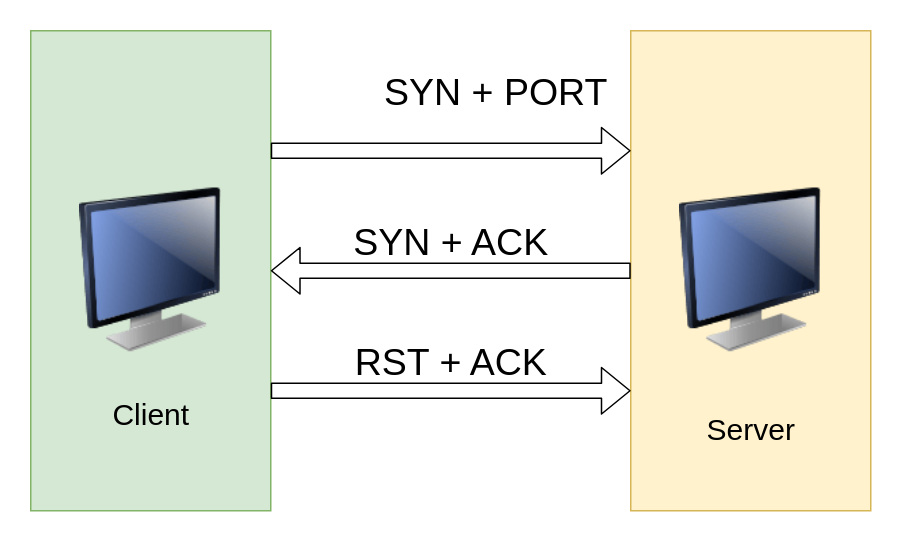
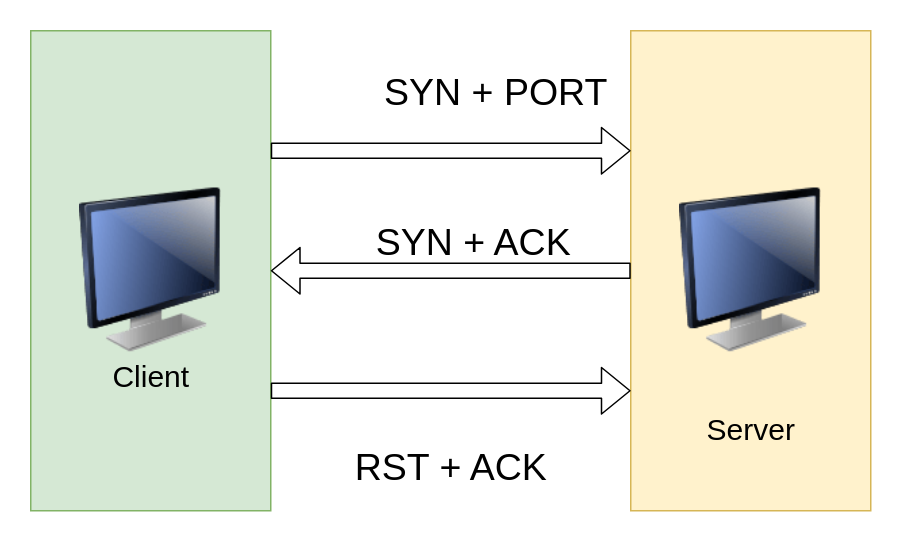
node "SYN + ACK": moved (451, 241) -> (473, 241)
node "RST + ACK": moved (451, 361) -> (451, 466)
node "Client": moved (151, 413) -> (151, 376)
